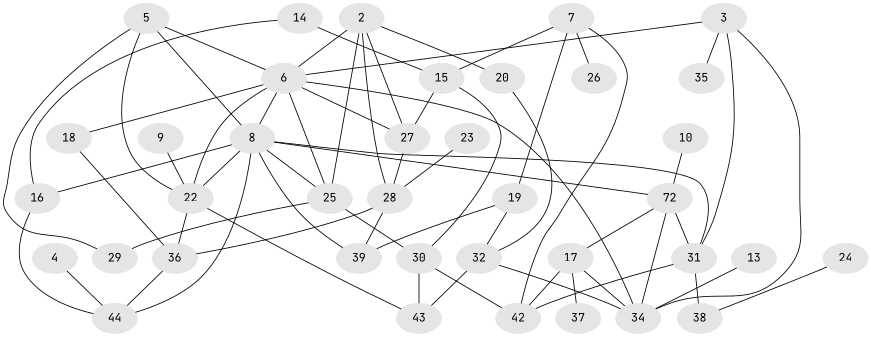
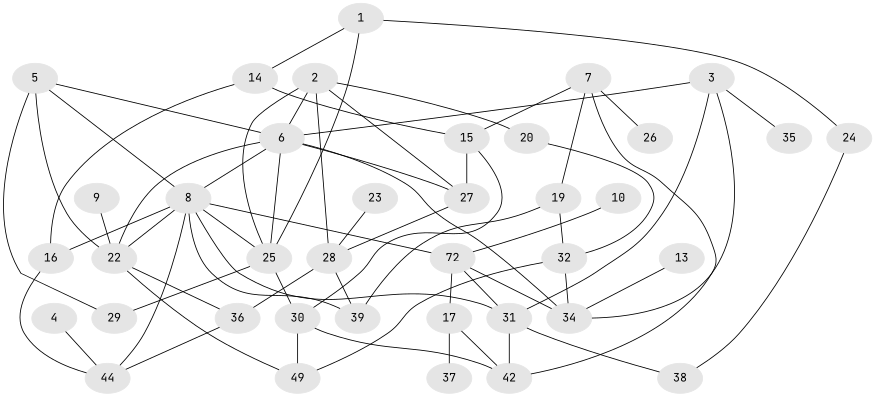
node "1": added
node "18": removed
edge "17" -- "34": removed
node "43": label "43" -> "49"
